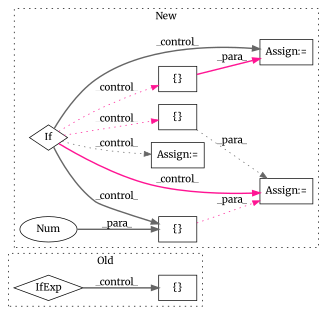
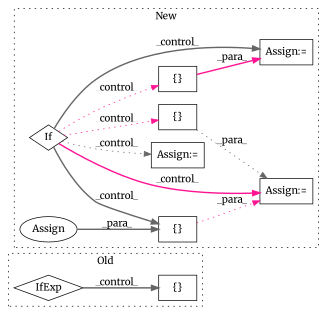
node "Num": label "Num" -> "Assign"
